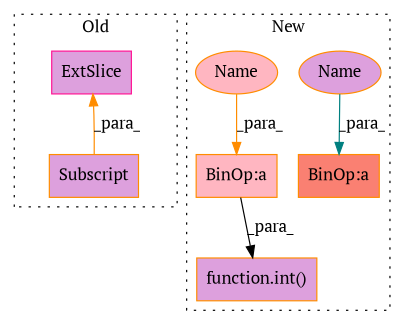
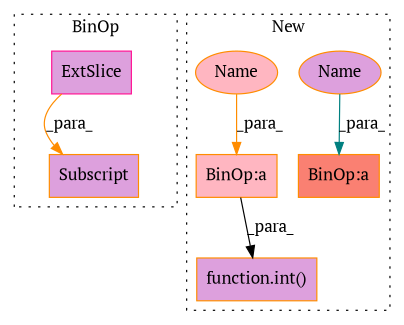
cluster "Old": label "Old" -> "BinOp"
edge "Subscript" -> "ExtSlice": reversed
